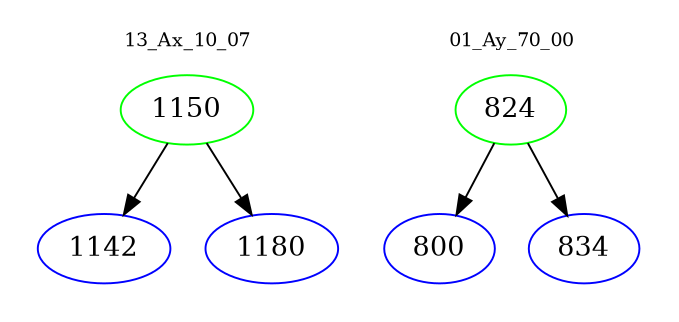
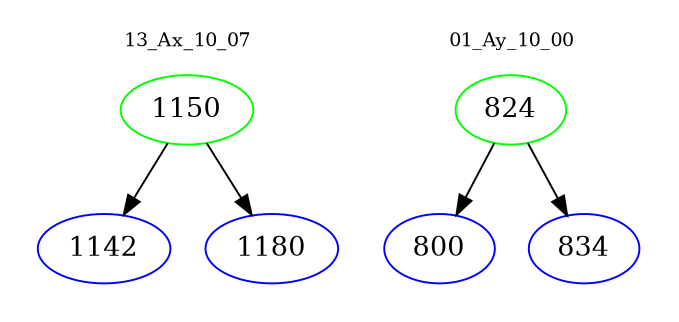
cluster "01_Ay_70_00": label "01_Ay_70_00" -> "01_Ay_10_00"
